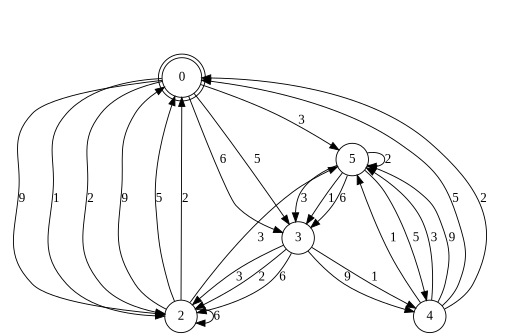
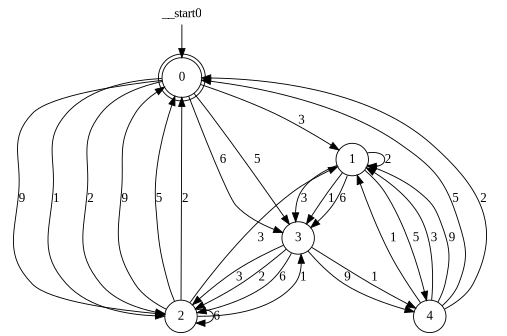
node "__start0": added
node "5": label "5" -> "1"
edge "2" -> "3": added, label "1"
